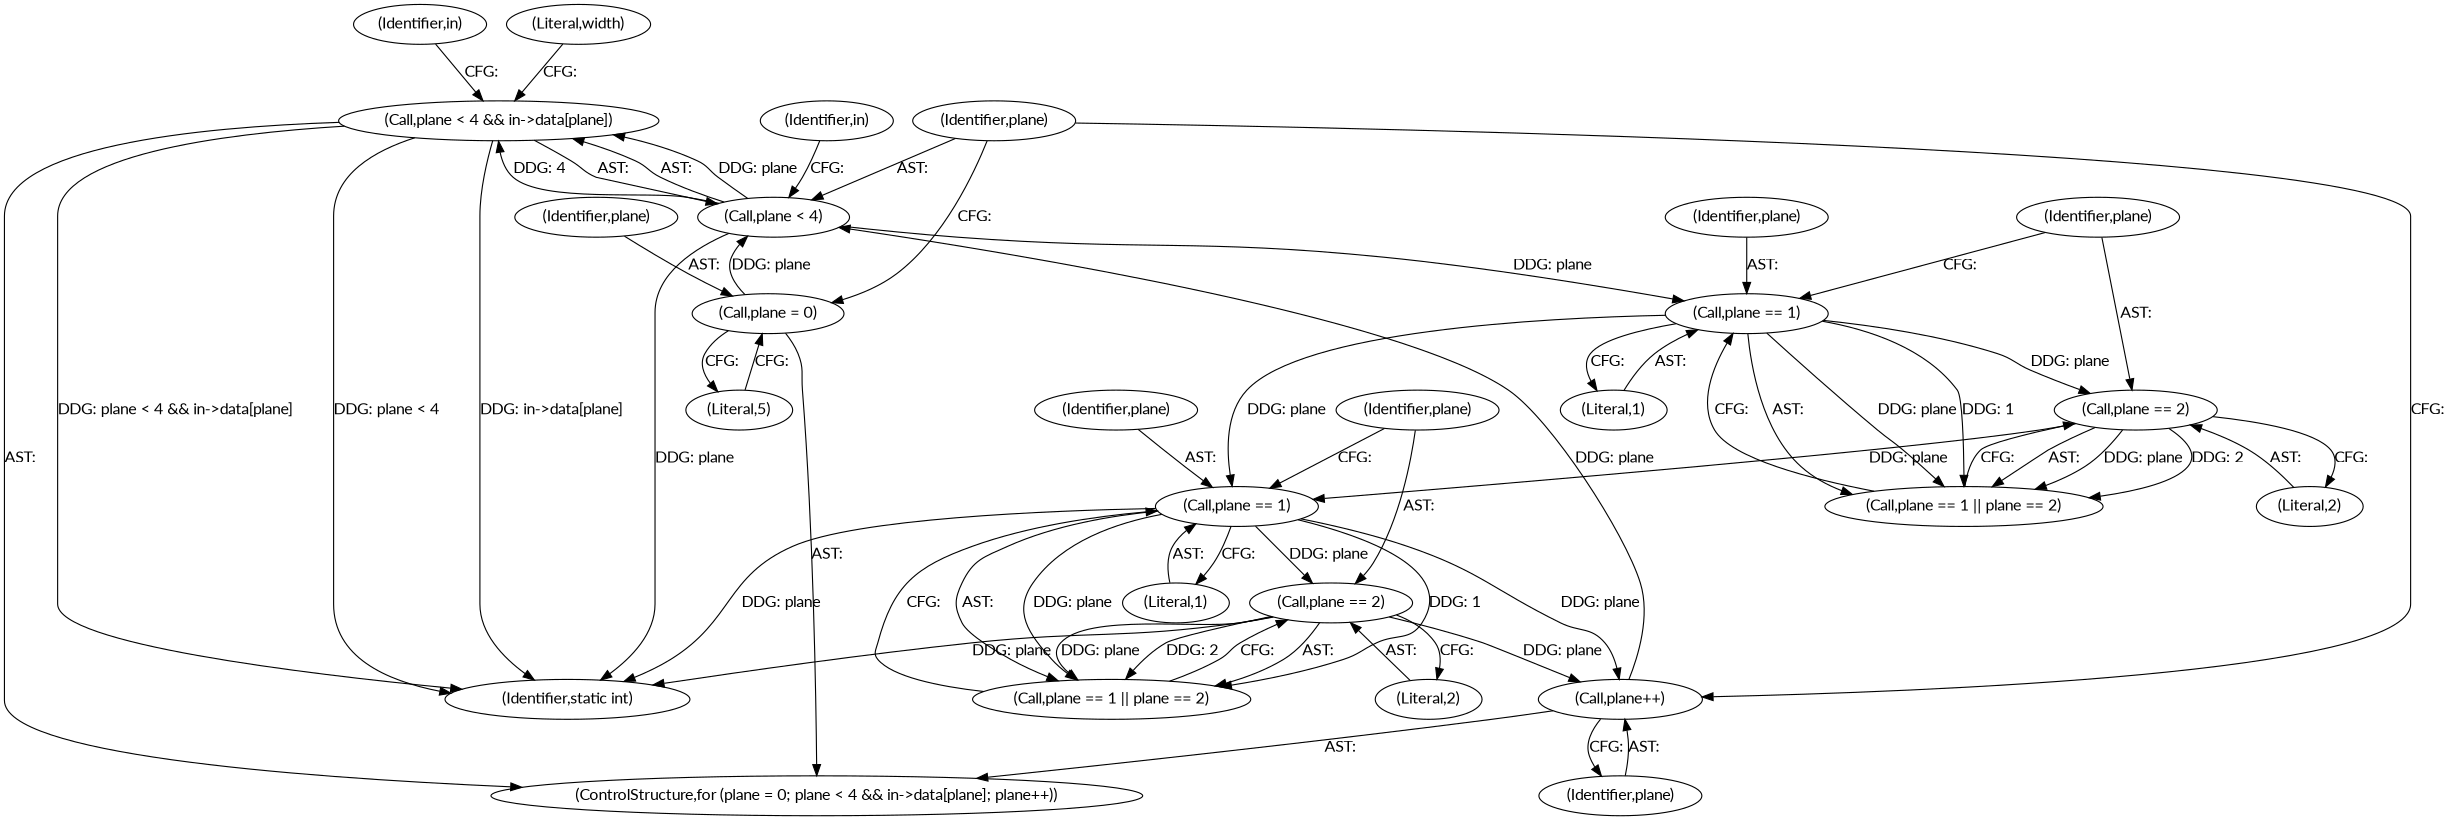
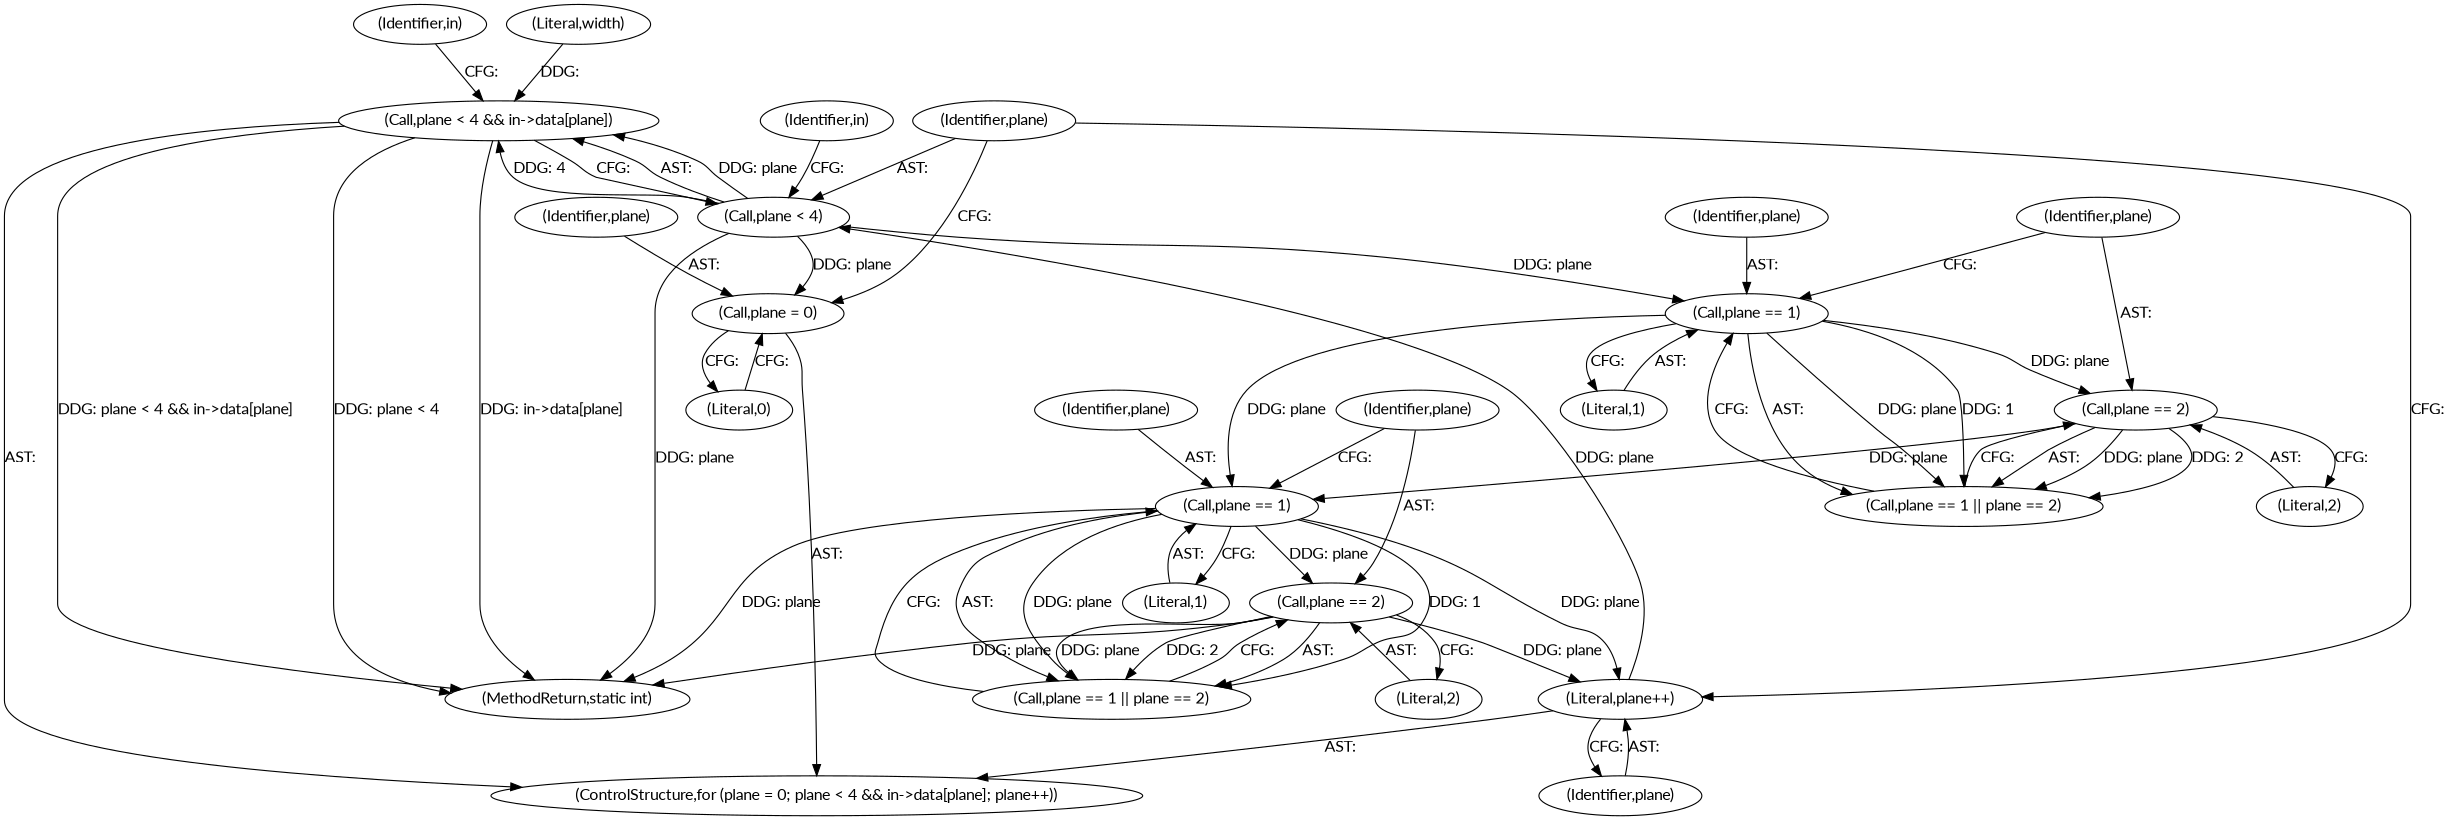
edge "(Literal,width)" -> "(Call,plane < 4 && in->data[plane])": label "CFG: " -> "DDG: "
edge "(Call,plane < 4 && in->data[plane])" -> "(Call,plane < 4)": label "AST: " -> "CFG: "
edge "(Call,plane = 0)" -> "(Call,plane < 4)": reversed
node "(Literal,5)": label "(Literal,5)" -> "(Literal,0)"
node "(Identifier,static int)": label "(Identifier,static int)" -> "(MethodReturn,static int)"
node "(Call,plane++)": label "(Call,plane++)" -> "(Literal,plane++)"
